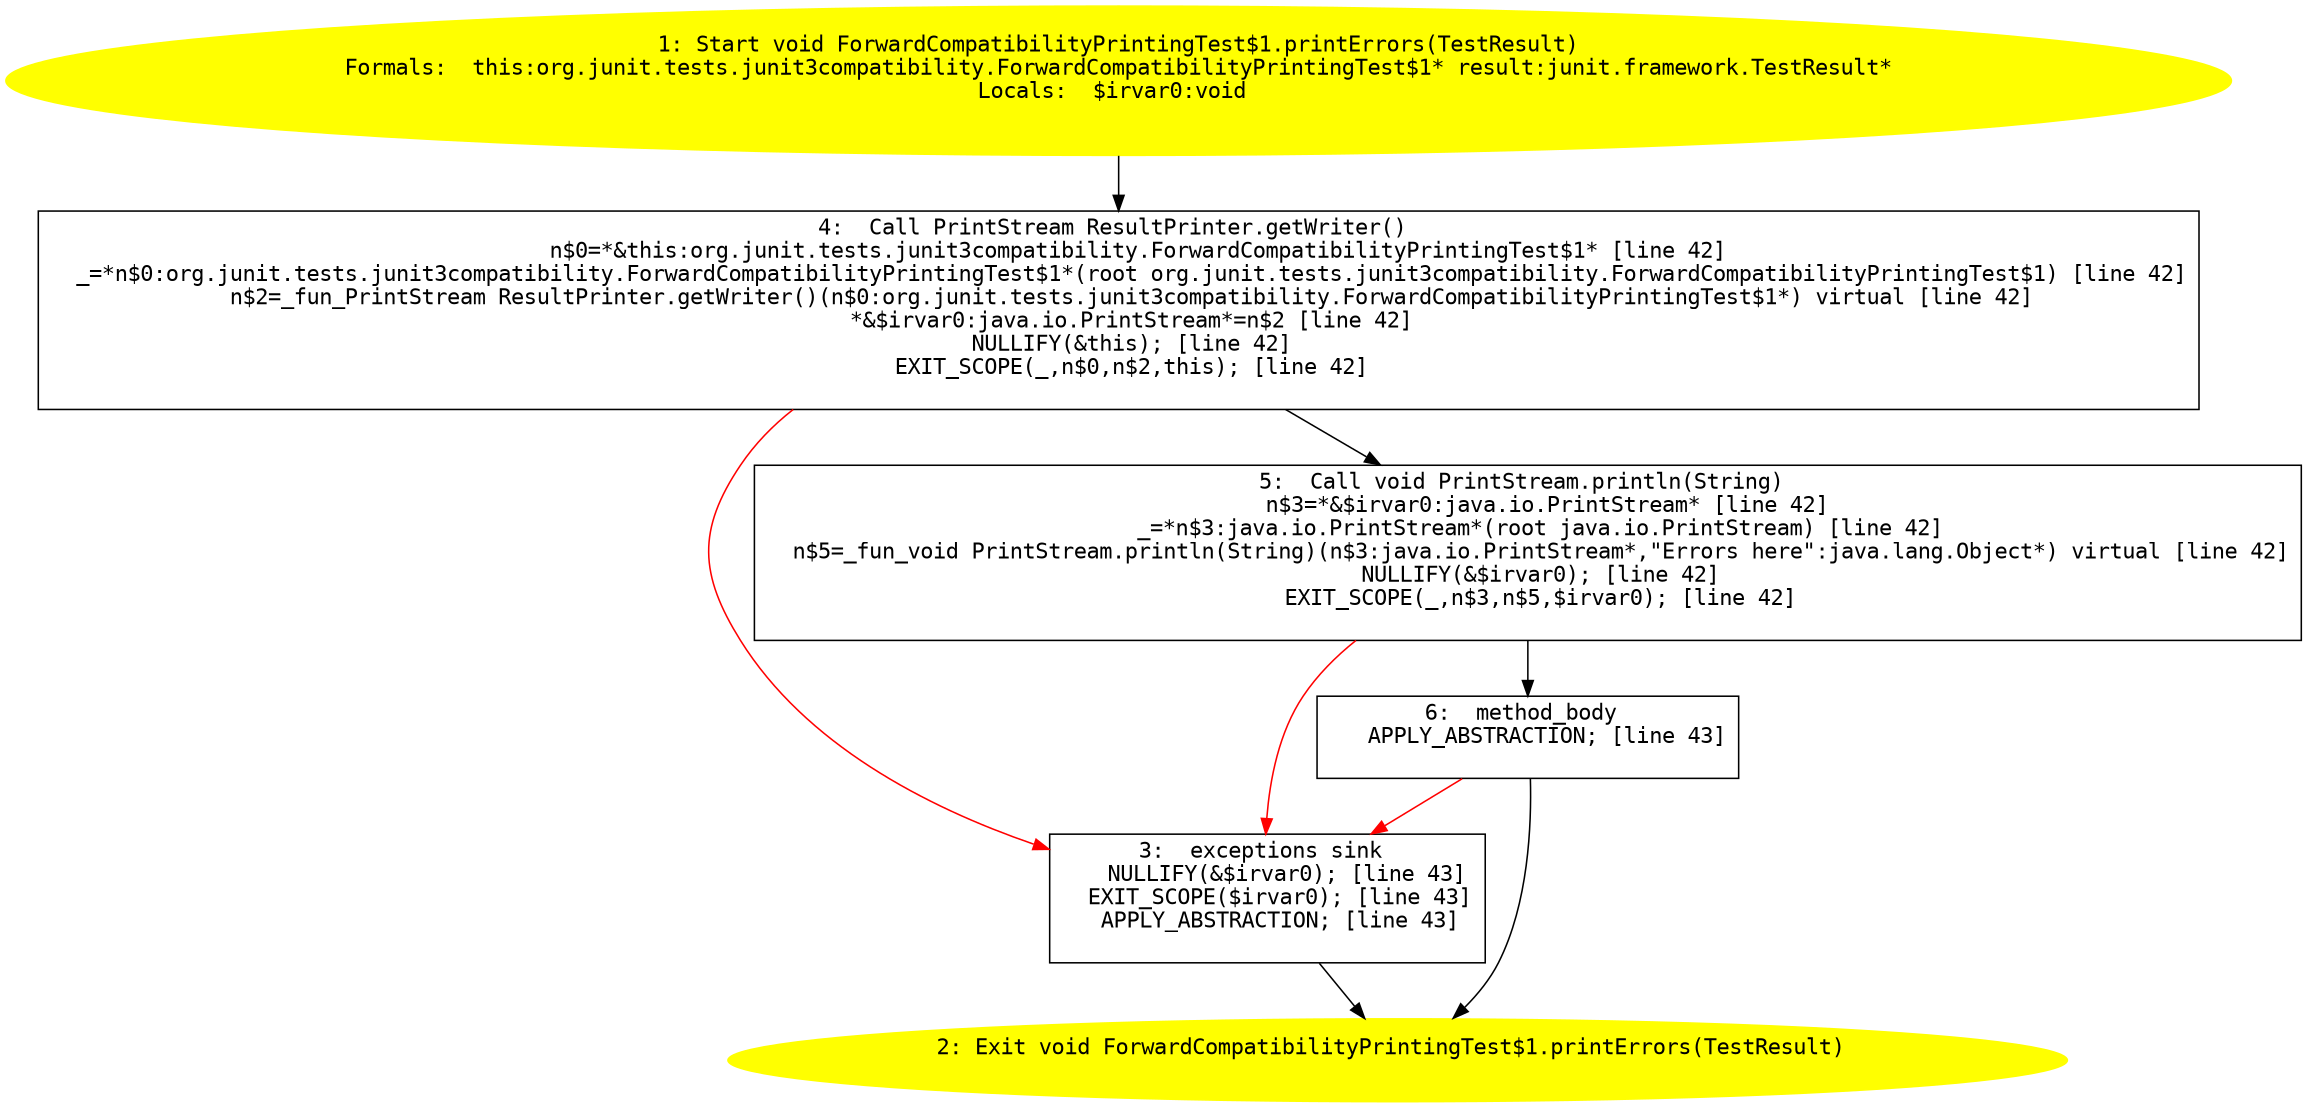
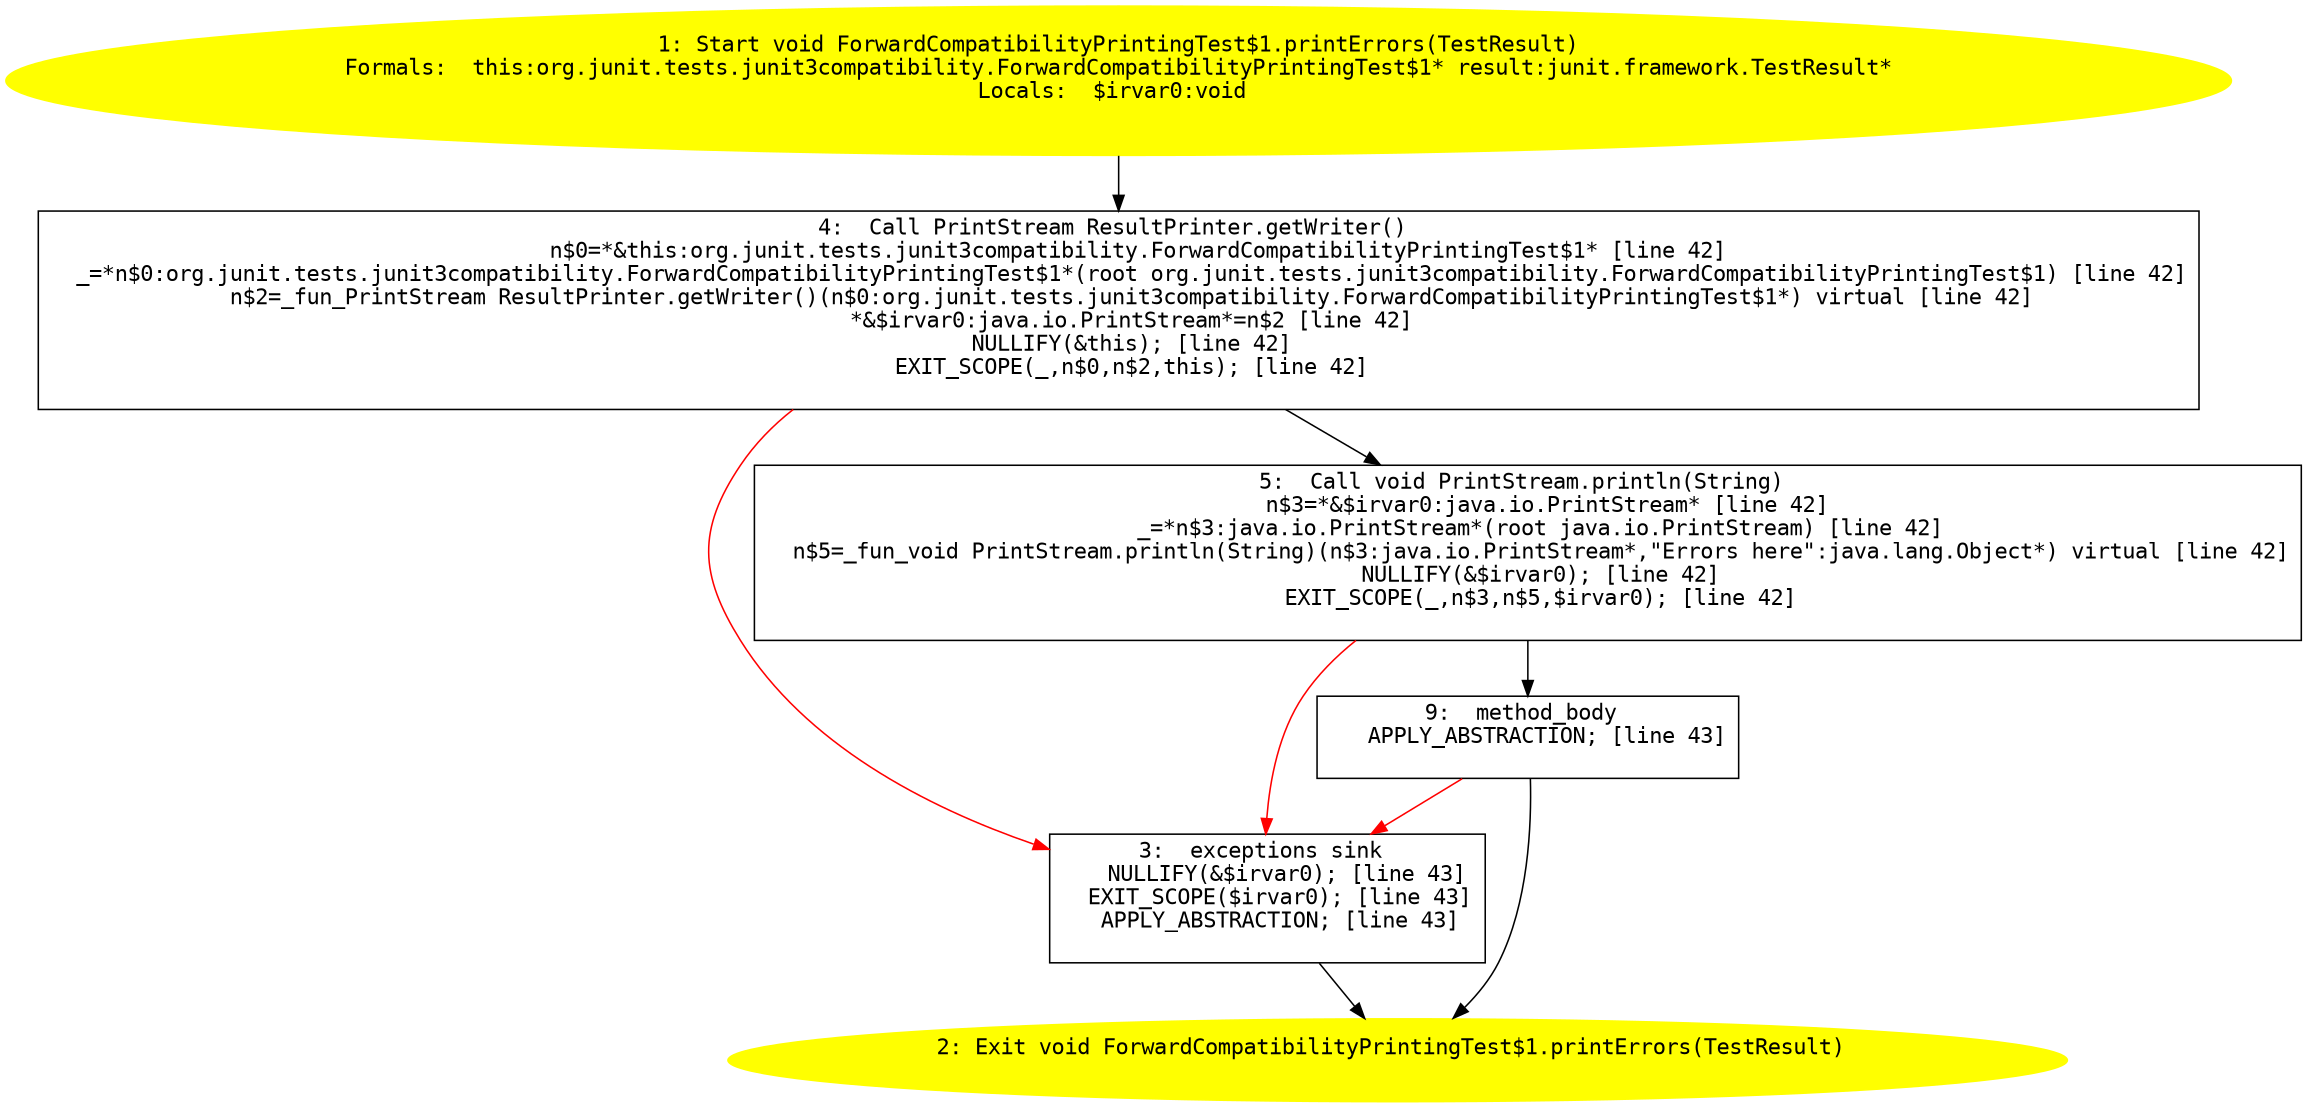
node "6:  method_body APPLY_ABSTRACTION; [line 43]": label "6:  method_body APPLY_ABSTRACTION; [line 43]" -> "9:  method_body APPLY_ABSTRACTION; [line 43]"
